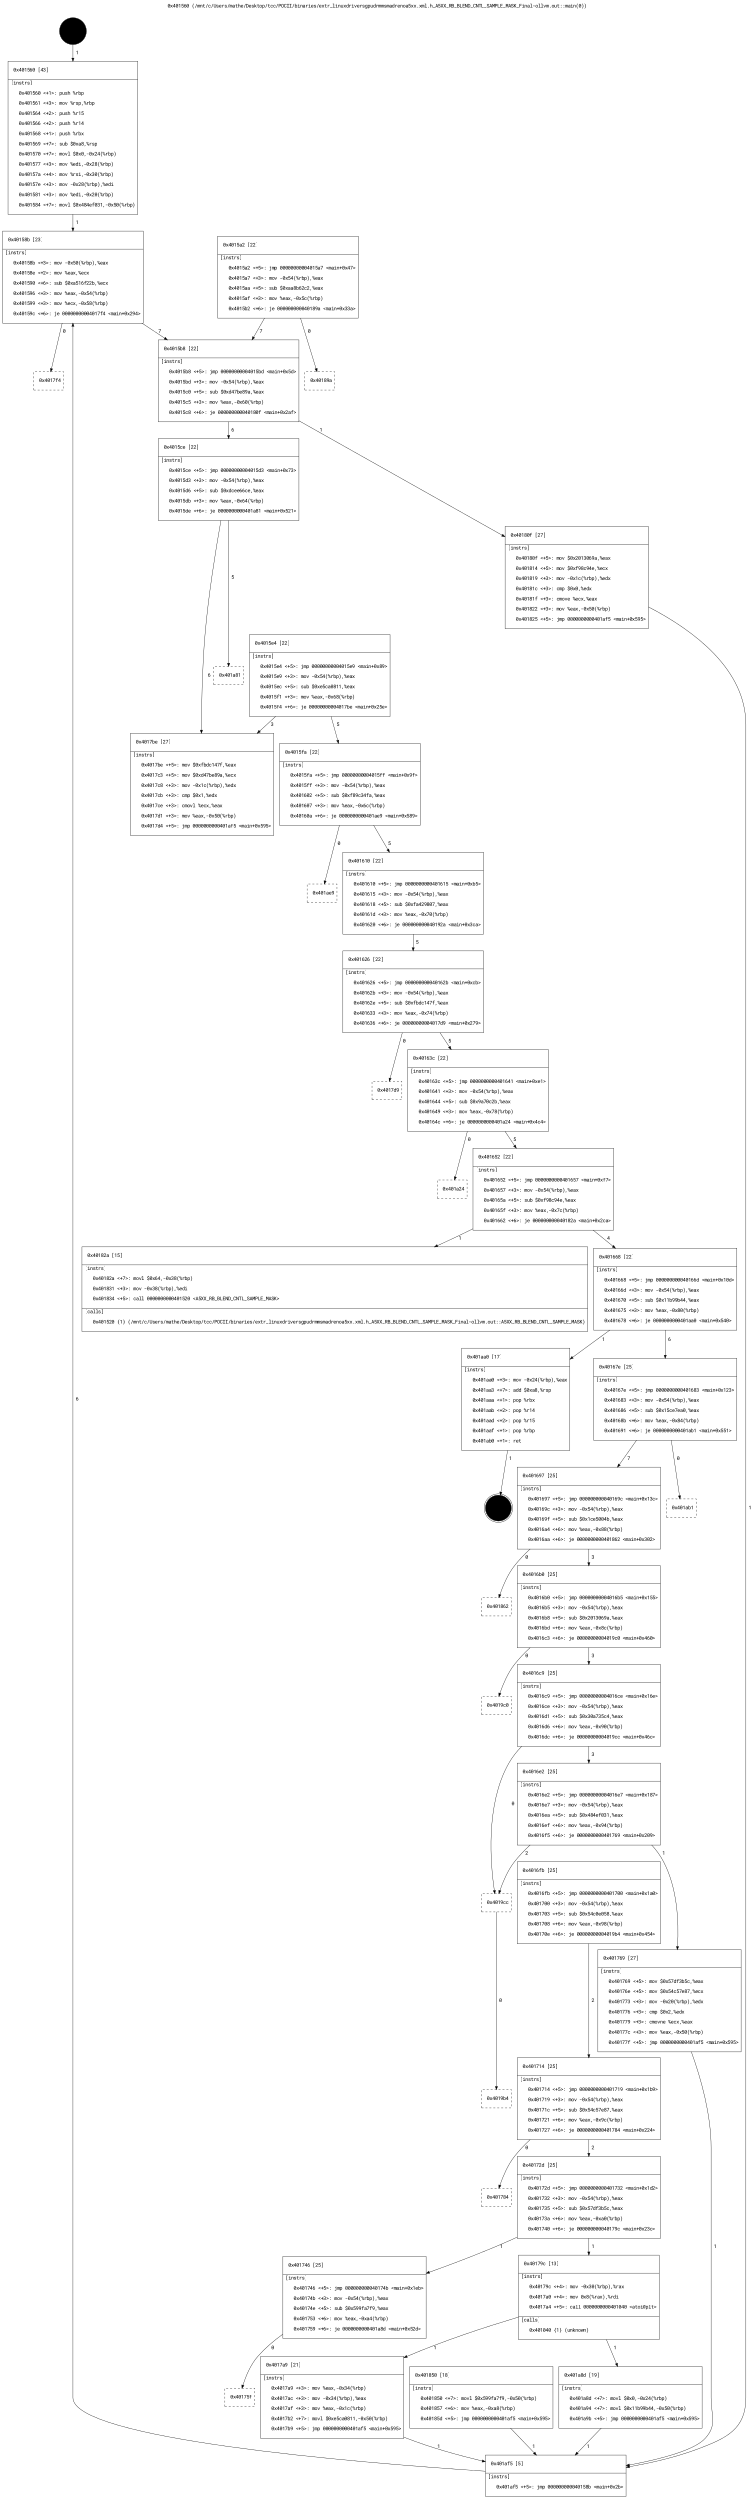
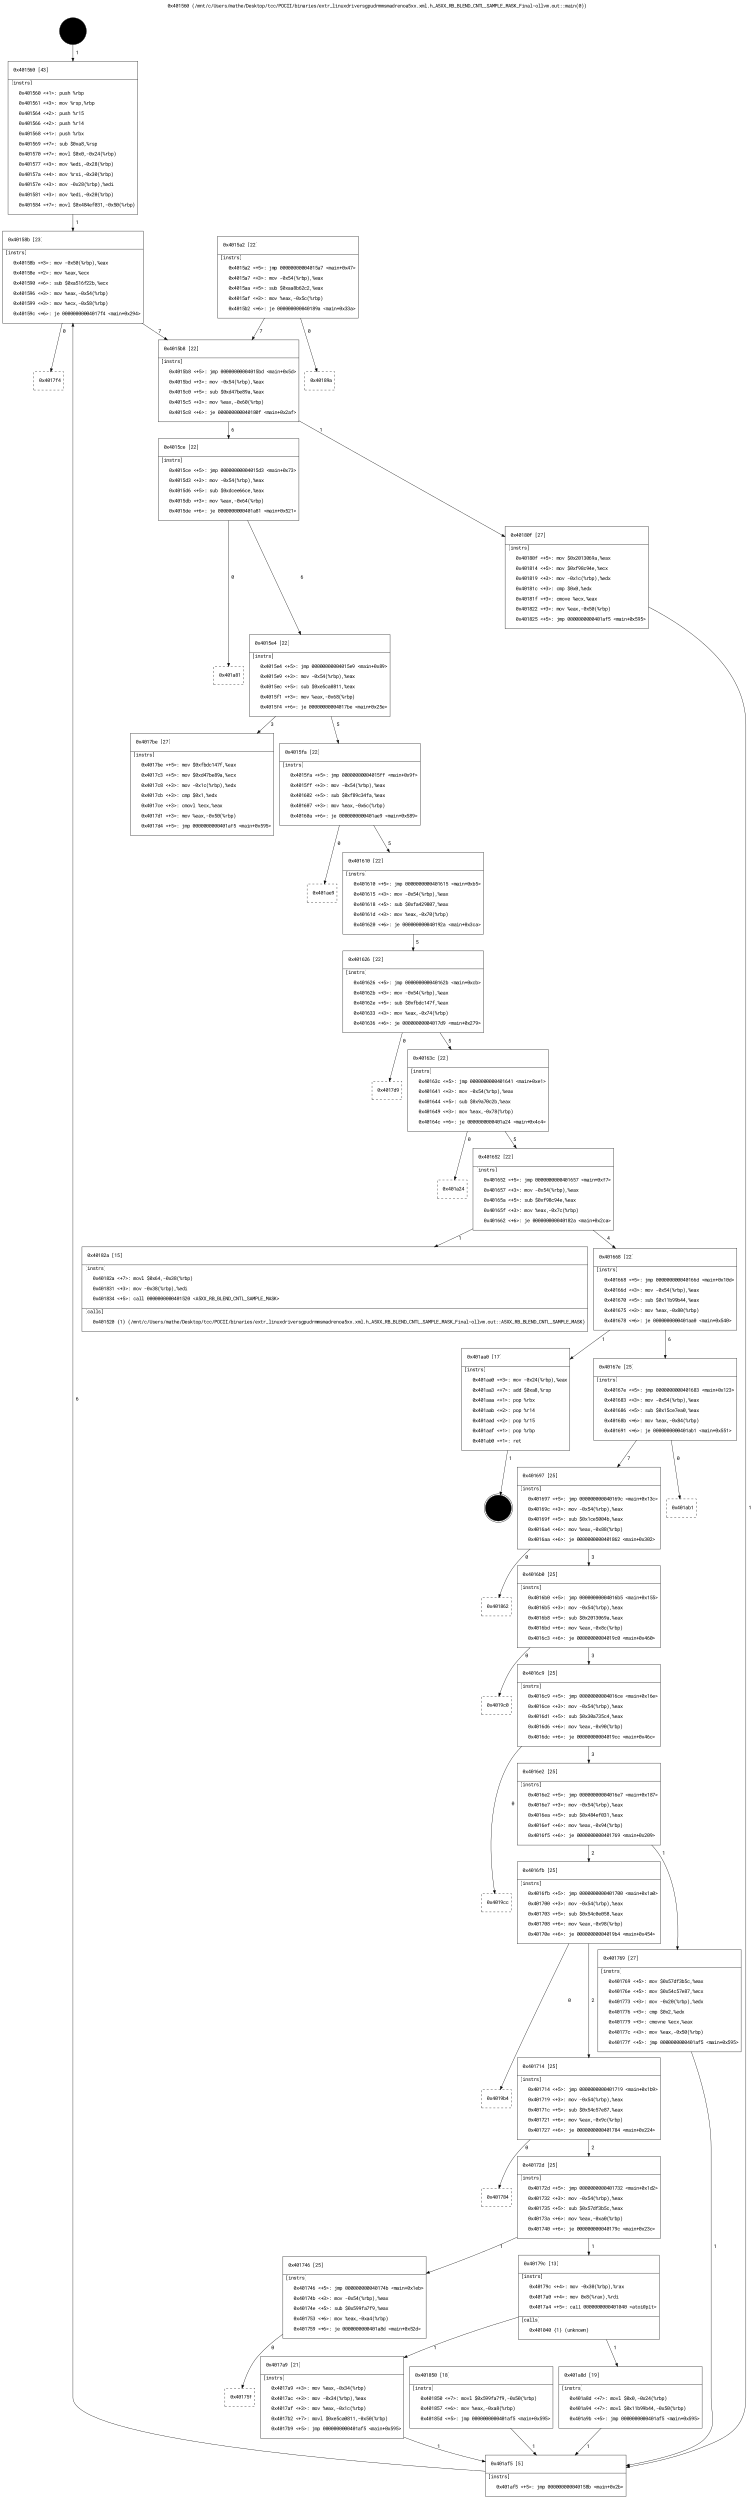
edge "0x4015ce [22]" -> "0x401a81": label " 5" -> " 0"
edge "0x4015ce [22]" -> "0x4017be [27]": now "0x4015ce [22]" -> "0x4015e4 [22]"
edge "0x4016e2 [25]" -> "0x4019cc": now "0x4016e2 [25]" -> "0x4016fb [25]"
edge "0x4019cc" -> "0x4019b4": now "0x4016fb [25]" -> "0x4019b4"
